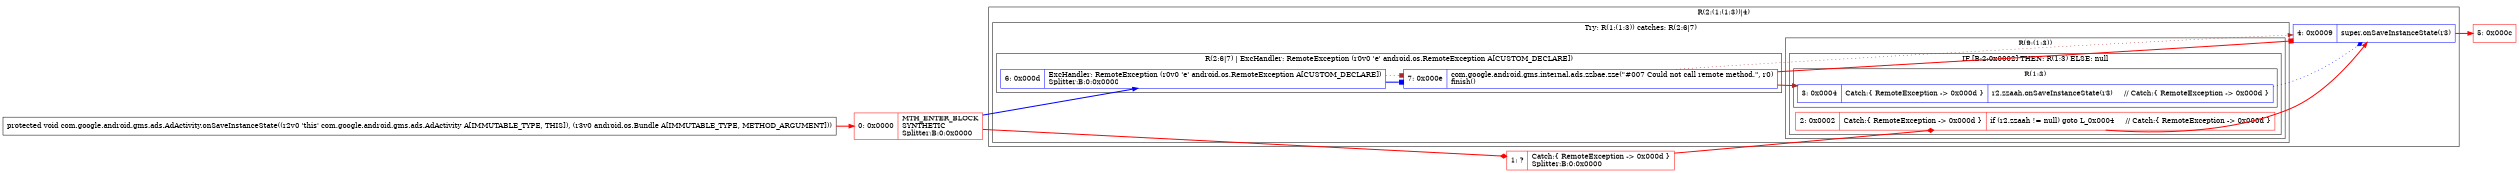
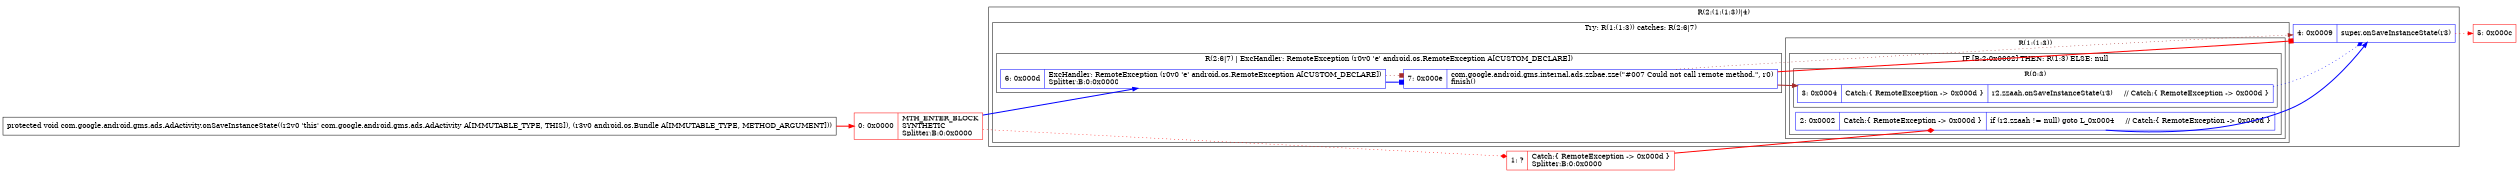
edge "4: 0x0009" -> "5: 0x000c": style bold -> dotted
cluster "R(9:(1:3))": label "R(9:(1:3))" -> "R(1:(1:3))"
cluster "R(1:3)": label "R(1:3)" -> "R(0:3)"
node "2: 0x0002": color red -> blue
edge "2: 0x0002" -> "4: 0x0009": color red -> blue
edge "0: 0x0000" -> "1: ?": style bold -> dotted
